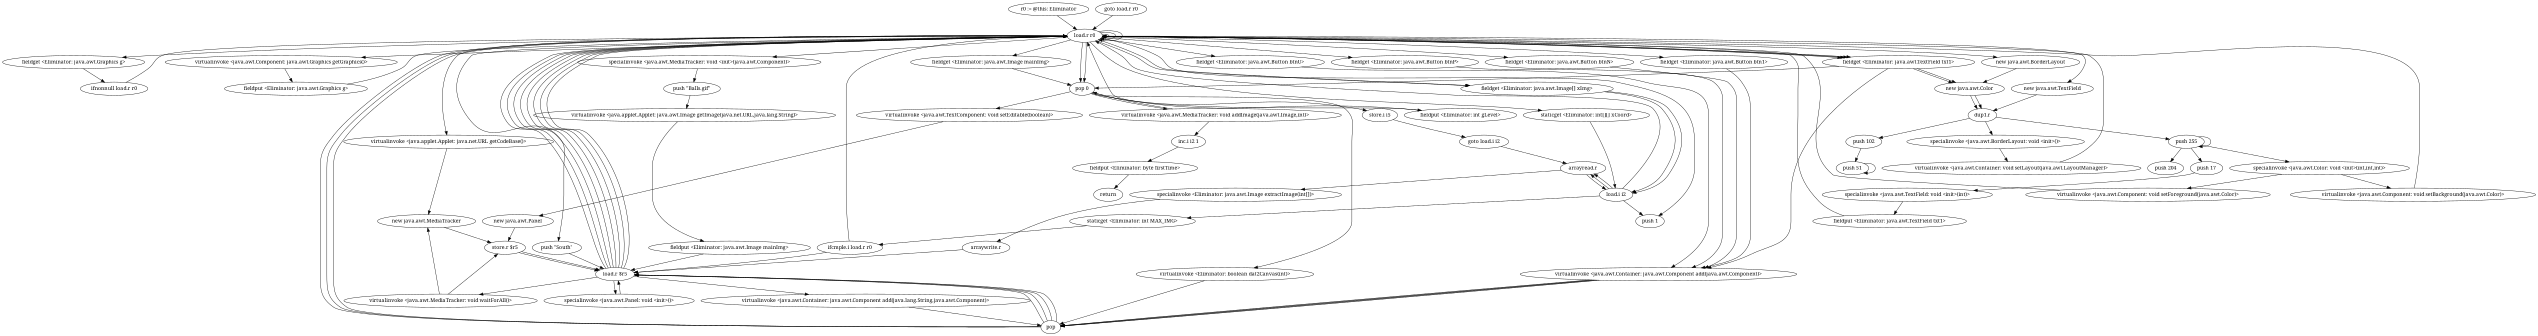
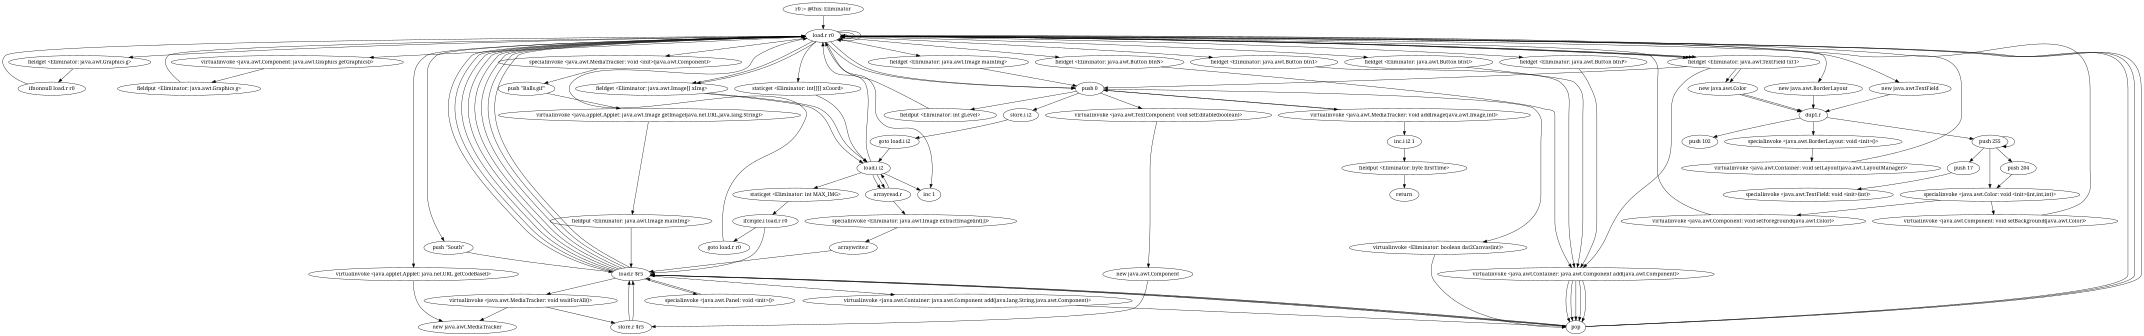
edge "ifcmple.i load.r r0" -> "load.r r0": now "ifcmple.i load.r r0" -> "goto load.r r0"
edge "new java.awt.BorderLayout" -> "new java.awt.Color": now "new java.awt.BorderLayout" -> "dup1.r"
node "pop 0": label "pop 0" -> "push 0"
node "store.i i5": label "store.i i5" -> "store.i i2"
edge "goto load.i i2" -> "arrayread.r": now "goto load.i i2" -> "load.i i2"
node "push 51": removed
edge "push 204" -> "specialinvoke <java.awt.Color: void <init>(int,int,int)>": added
node "new java.awt.Panel": label "new java.awt.Panel" -> "new java.awt.Component"
node "push 1": label "push 1" -> "inc 1"
node "fieldput <Eliminator: java.awt.TextField txt1>": removed
edge "new java.awt.MediaTracker" -> "store.r $r5": removed
